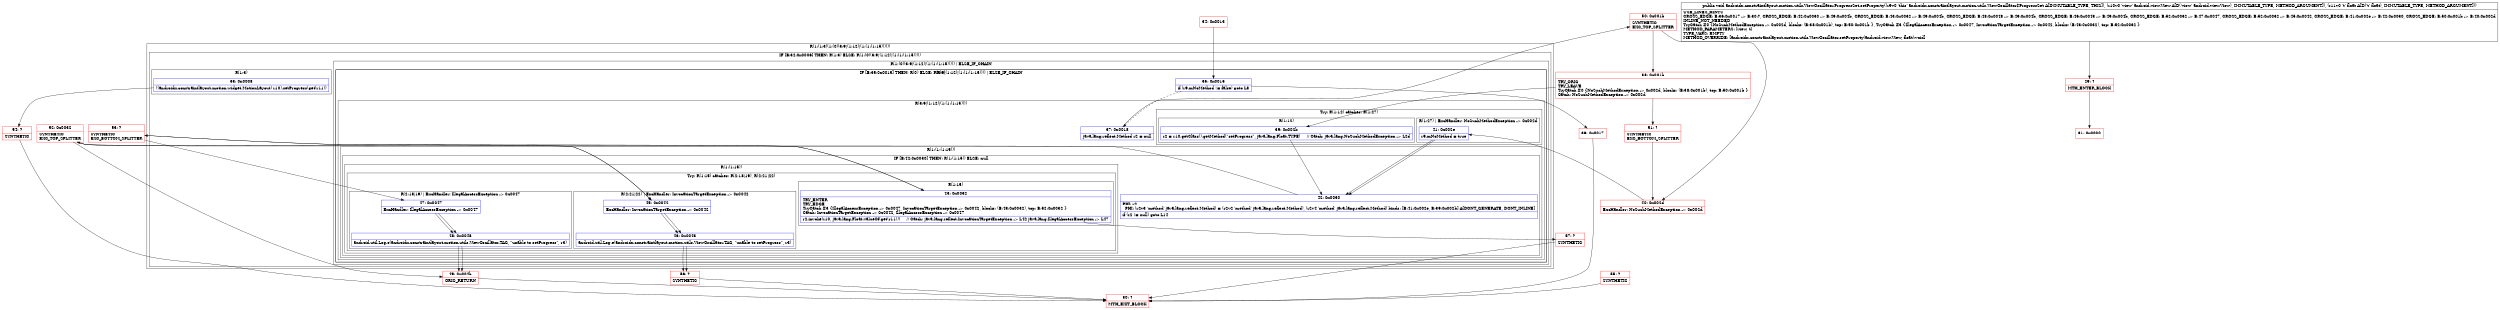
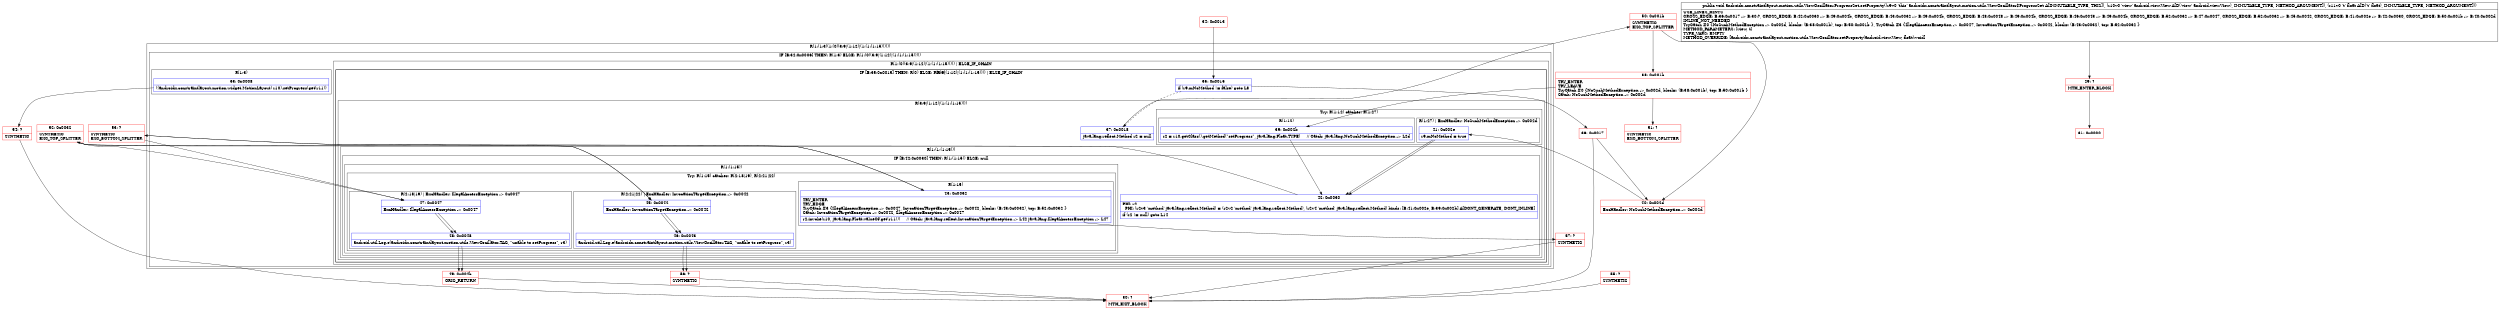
node "38: 0x001b": text "TRY_ORIG" -> "TRY_ENTER"
edge "51: ?" -> "40: 0x002d": now "36: 0x0017" -> "40: 0x002d"
edge "52: 0x0032" -> "49: 0x004b": now "52: 0x0032" -> "47: 0x0047"
